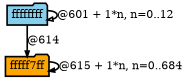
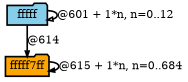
node "ffffffff": label "ffffffff" -> "fffff"
